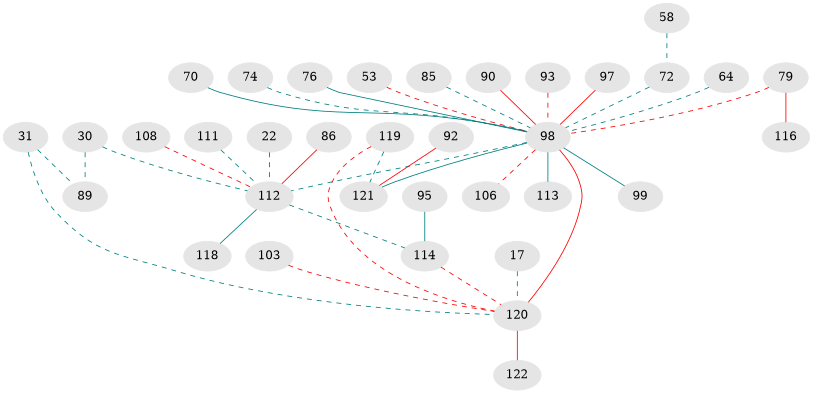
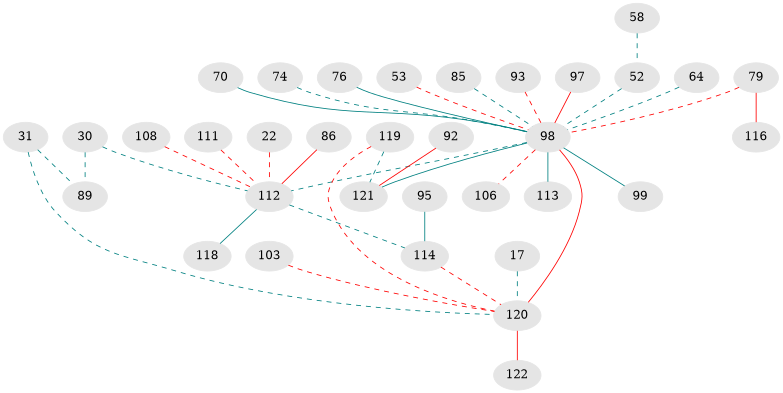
node "90": removed
node "72": label "72" -> "52"
edge "111" -- "112": color teal -> red
